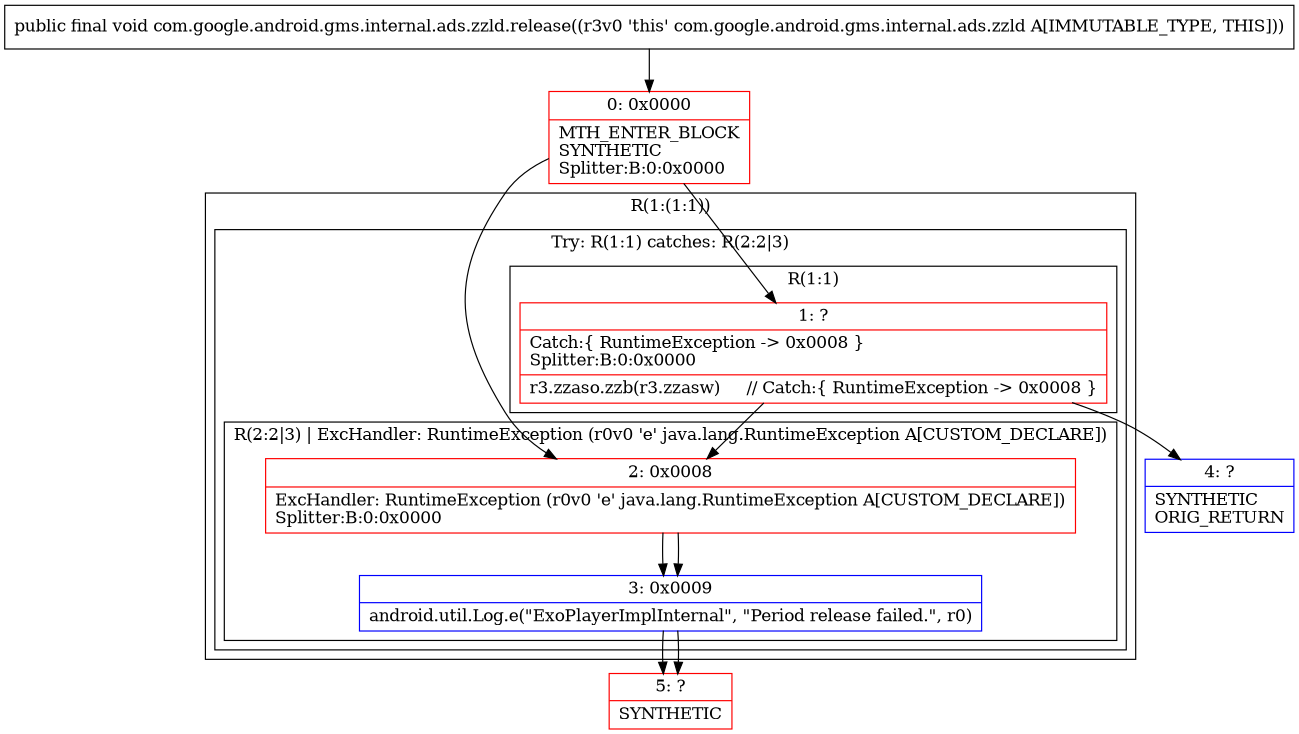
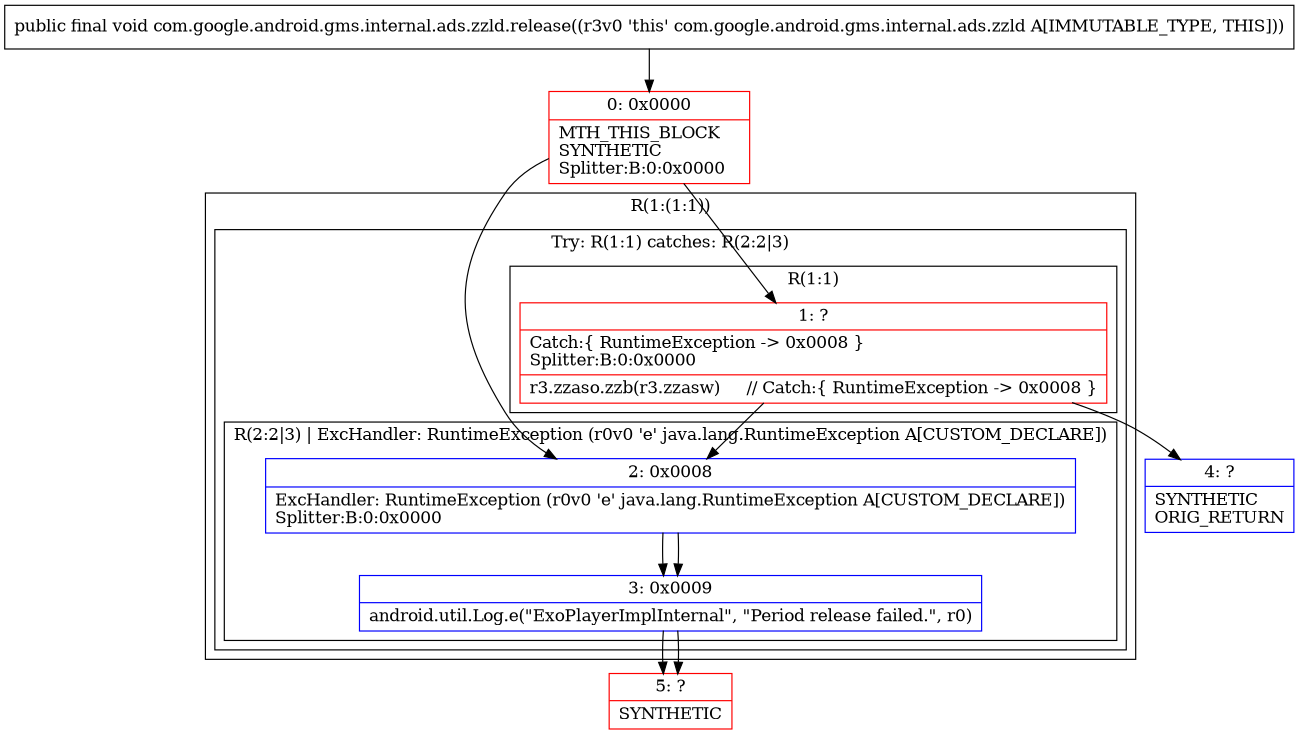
node "0: 0x0000": text "MTH_ENTER_BLOCK" -> "MTH_THIS_BLOCK"
node "2: 0x0008": color red -> blue
